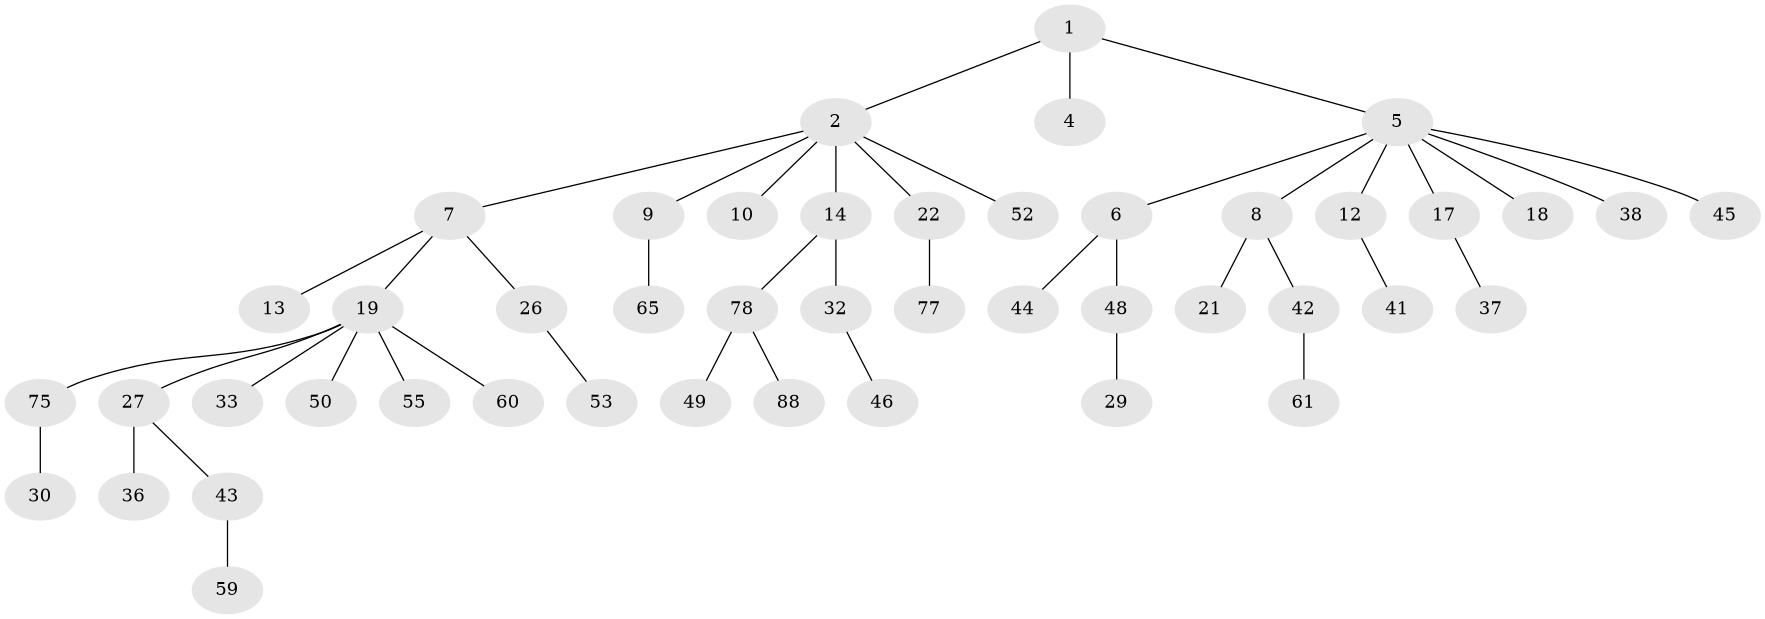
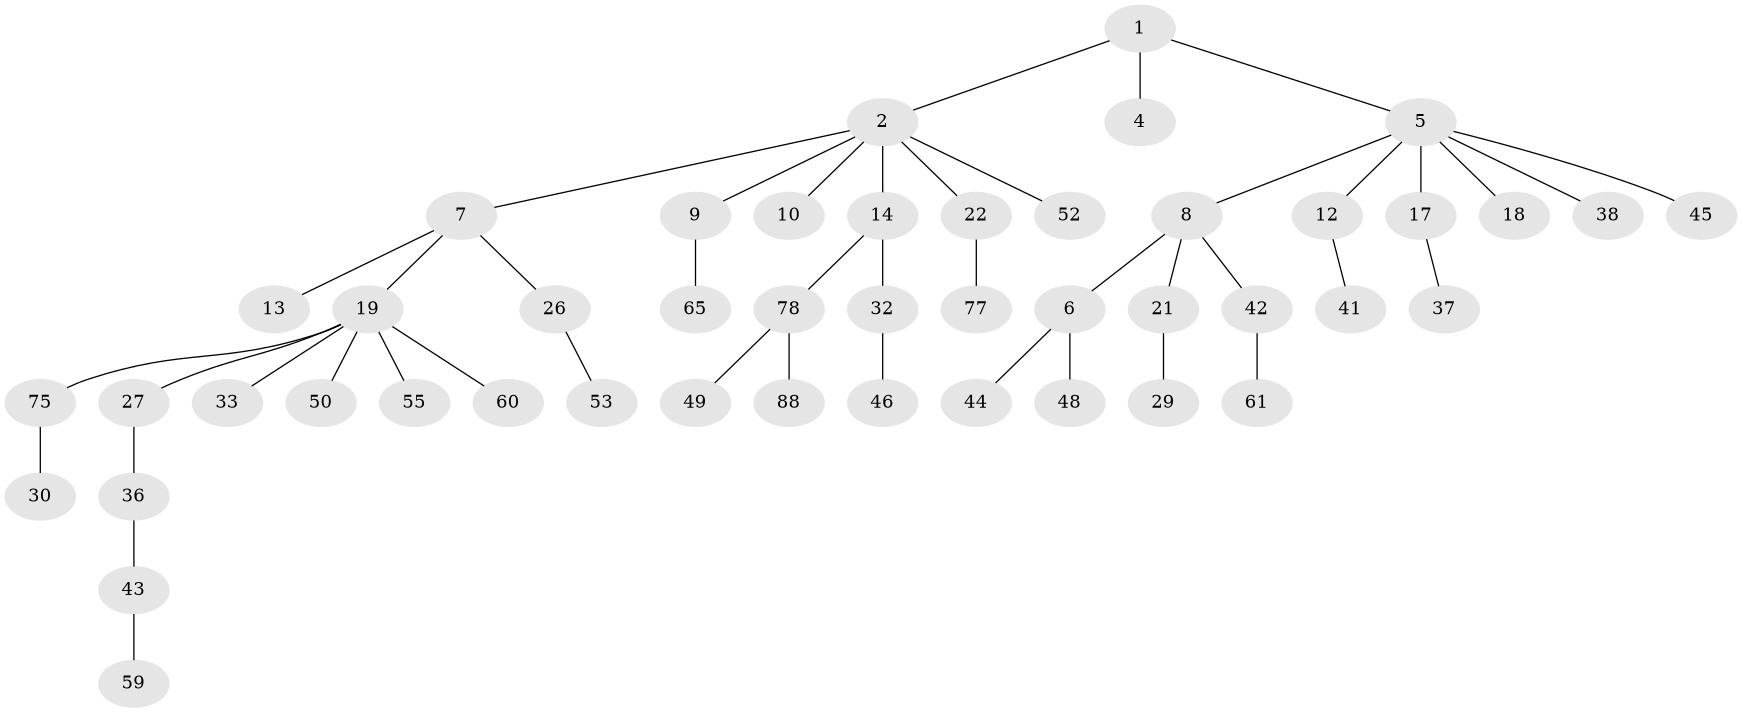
edge "5" -- "6": now "8" -- "6"
edge "48" -- "29": now "21" -- "29"
edge "27" -- "43": now "36" -- "43"
